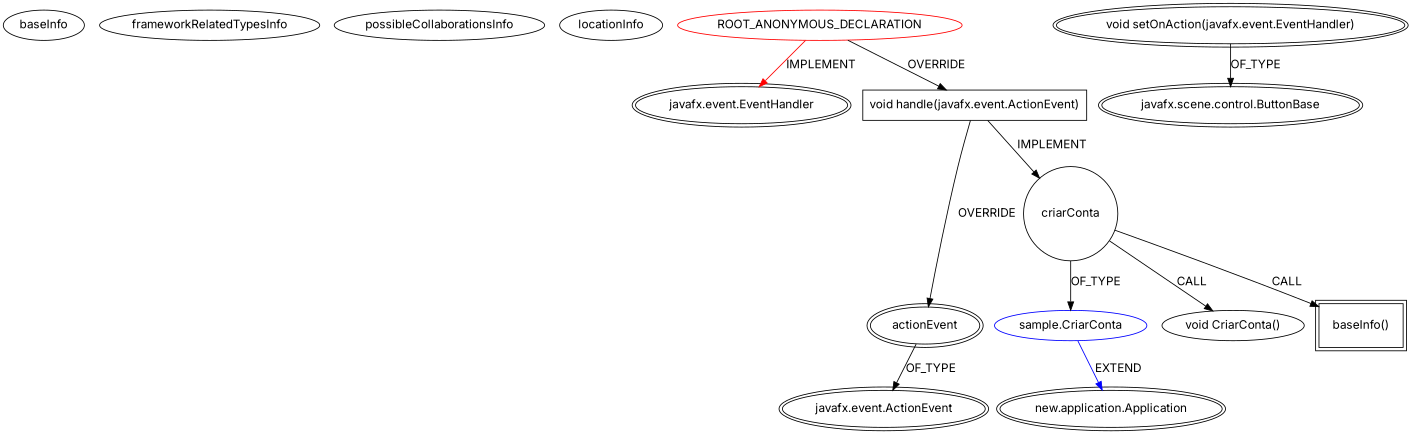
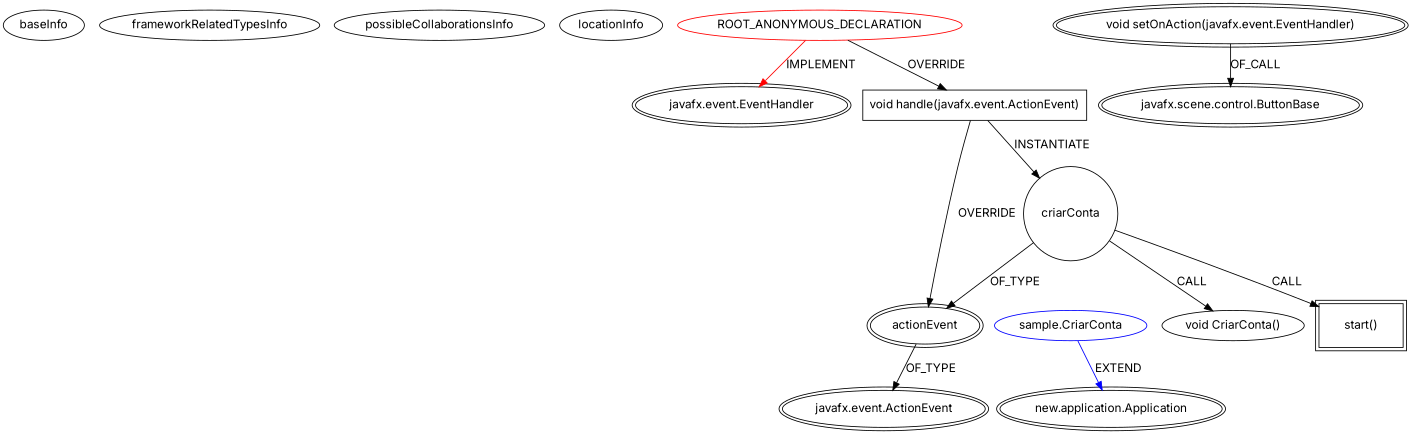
edge "void setOnAction(javafx.event.EventHandler)" -> "javafx.scene.control.ButtonBase": label "OF_TYPE" -> "OF_CALL"
edge "void handle(javafx.event.ActionEvent)" -> "criarConta": label "IMPLEMENT" -> "INSTANTIATE"
edge "criarConta" -> "sample.CriarConta": now "criarConta" -> "actionEvent"
node "baseInfo()": label "baseInfo()" -> "start()"
